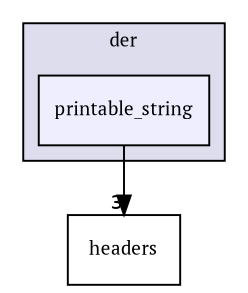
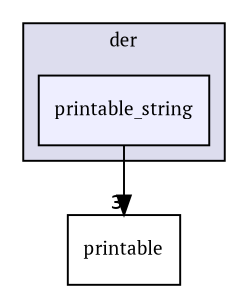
node "headers": label "headers" -> "printable"
